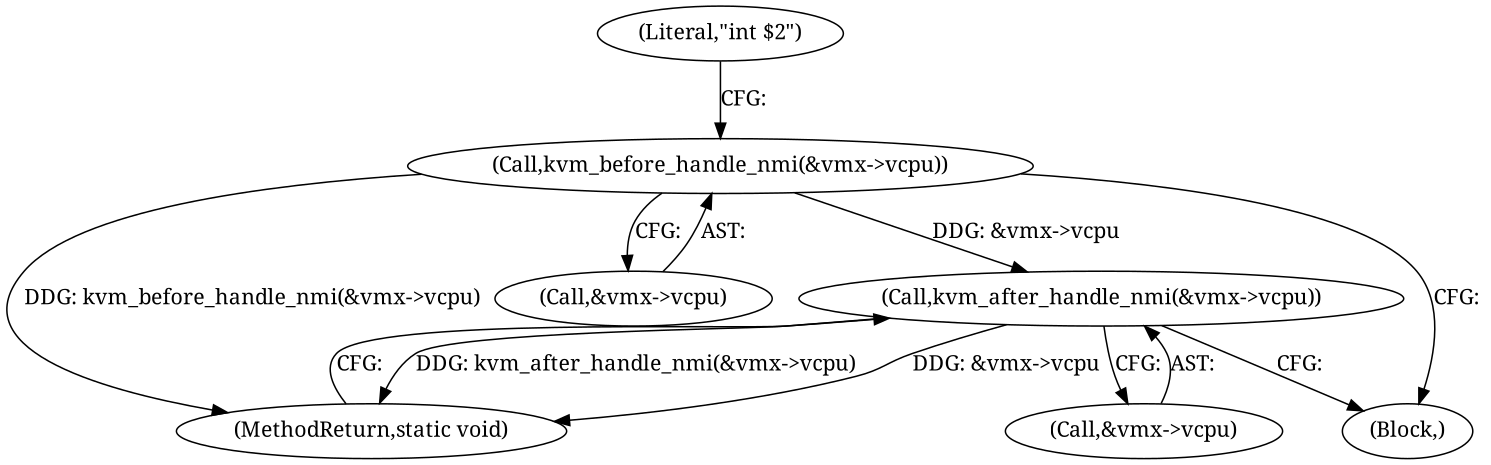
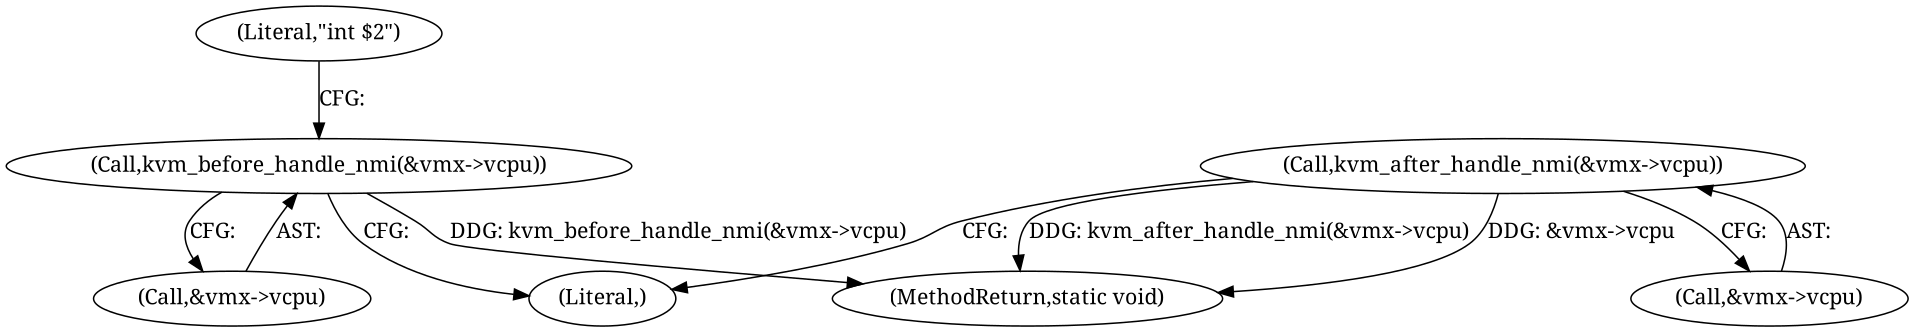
edge "(Call,kvm_before_handle_nmi(&vmx->vcpu))" -> "(Call,kvm_after_handle_nmi(&vmx->vcpu))": removed, label "DDG: &vmx->vcpu"
edge "(MethodReturn,static void)" -> "(Call,kvm_after_handle_nmi(&vmx->vcpu))": removed, label "CFG:"
node "(Block,)": label "(Block,)" -> "(Literal,)"
